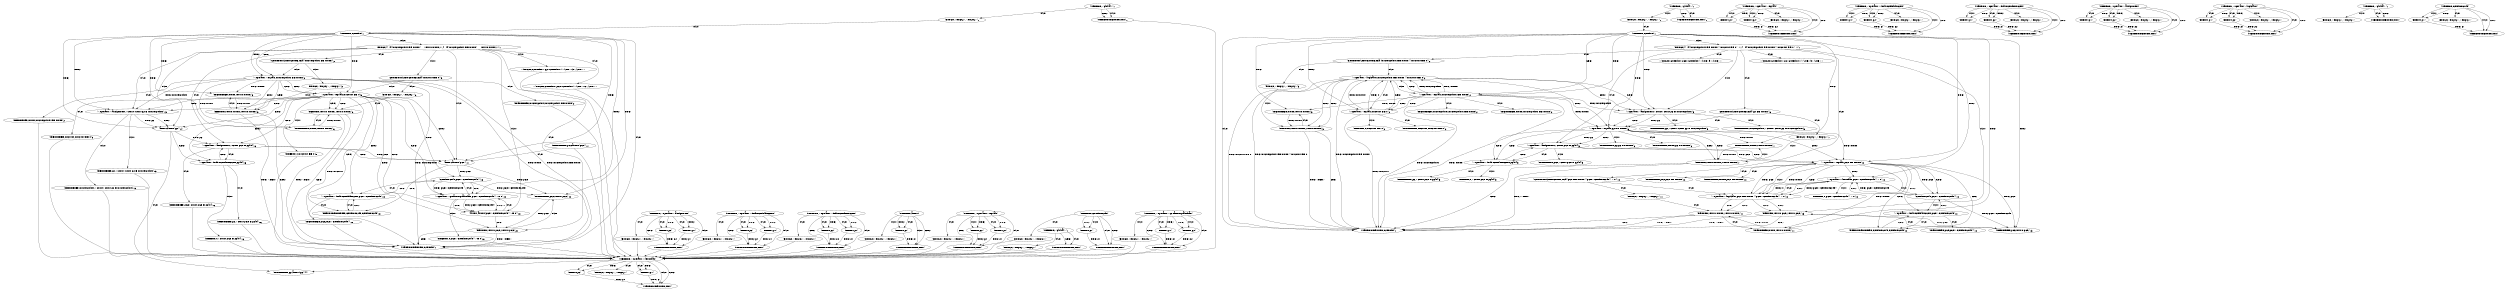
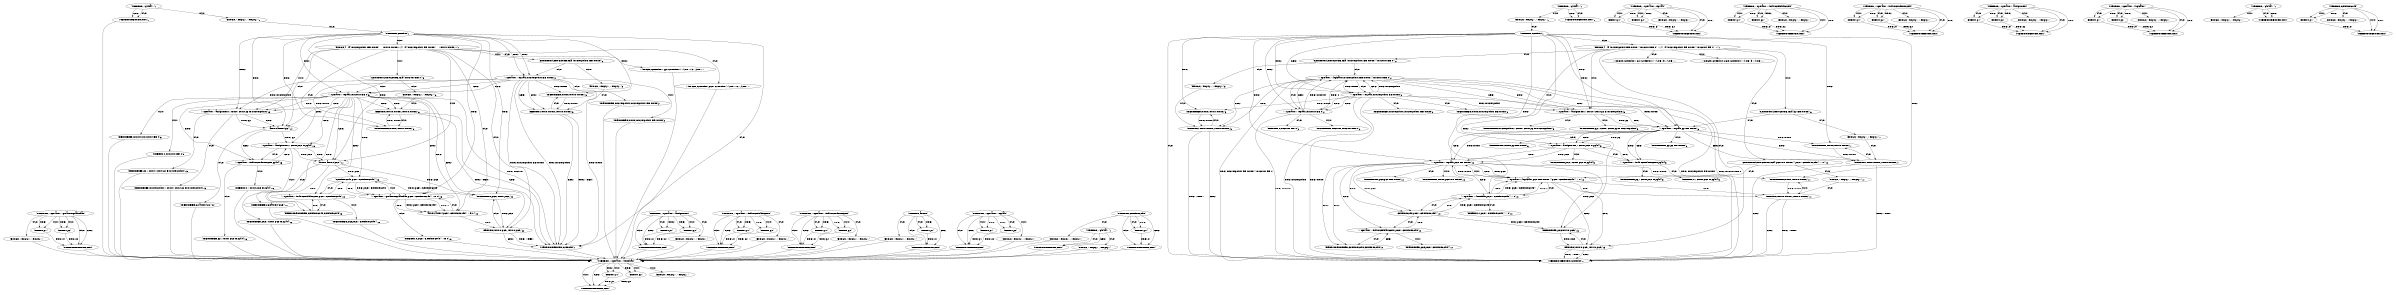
edge "(<operator>.equals,pp == NULL)" -> "(IDENTIFIER,NULL,pp == NULL)": label "AST: " -> "CDG: "
edge "(IDENTIFIER,pCP,assert(pCP))" -> "(assert,assert(pCP))": reversed
edge "(<operator>.equals,pCP == NULL)" -> "(<operator>.lessThan,pCP->GetTimeCode() < 0)": reversed
edge "(METHOD,<operator>.lessThan)" -> "(IDENTIFIER,pp,assert(pp))": reversed
